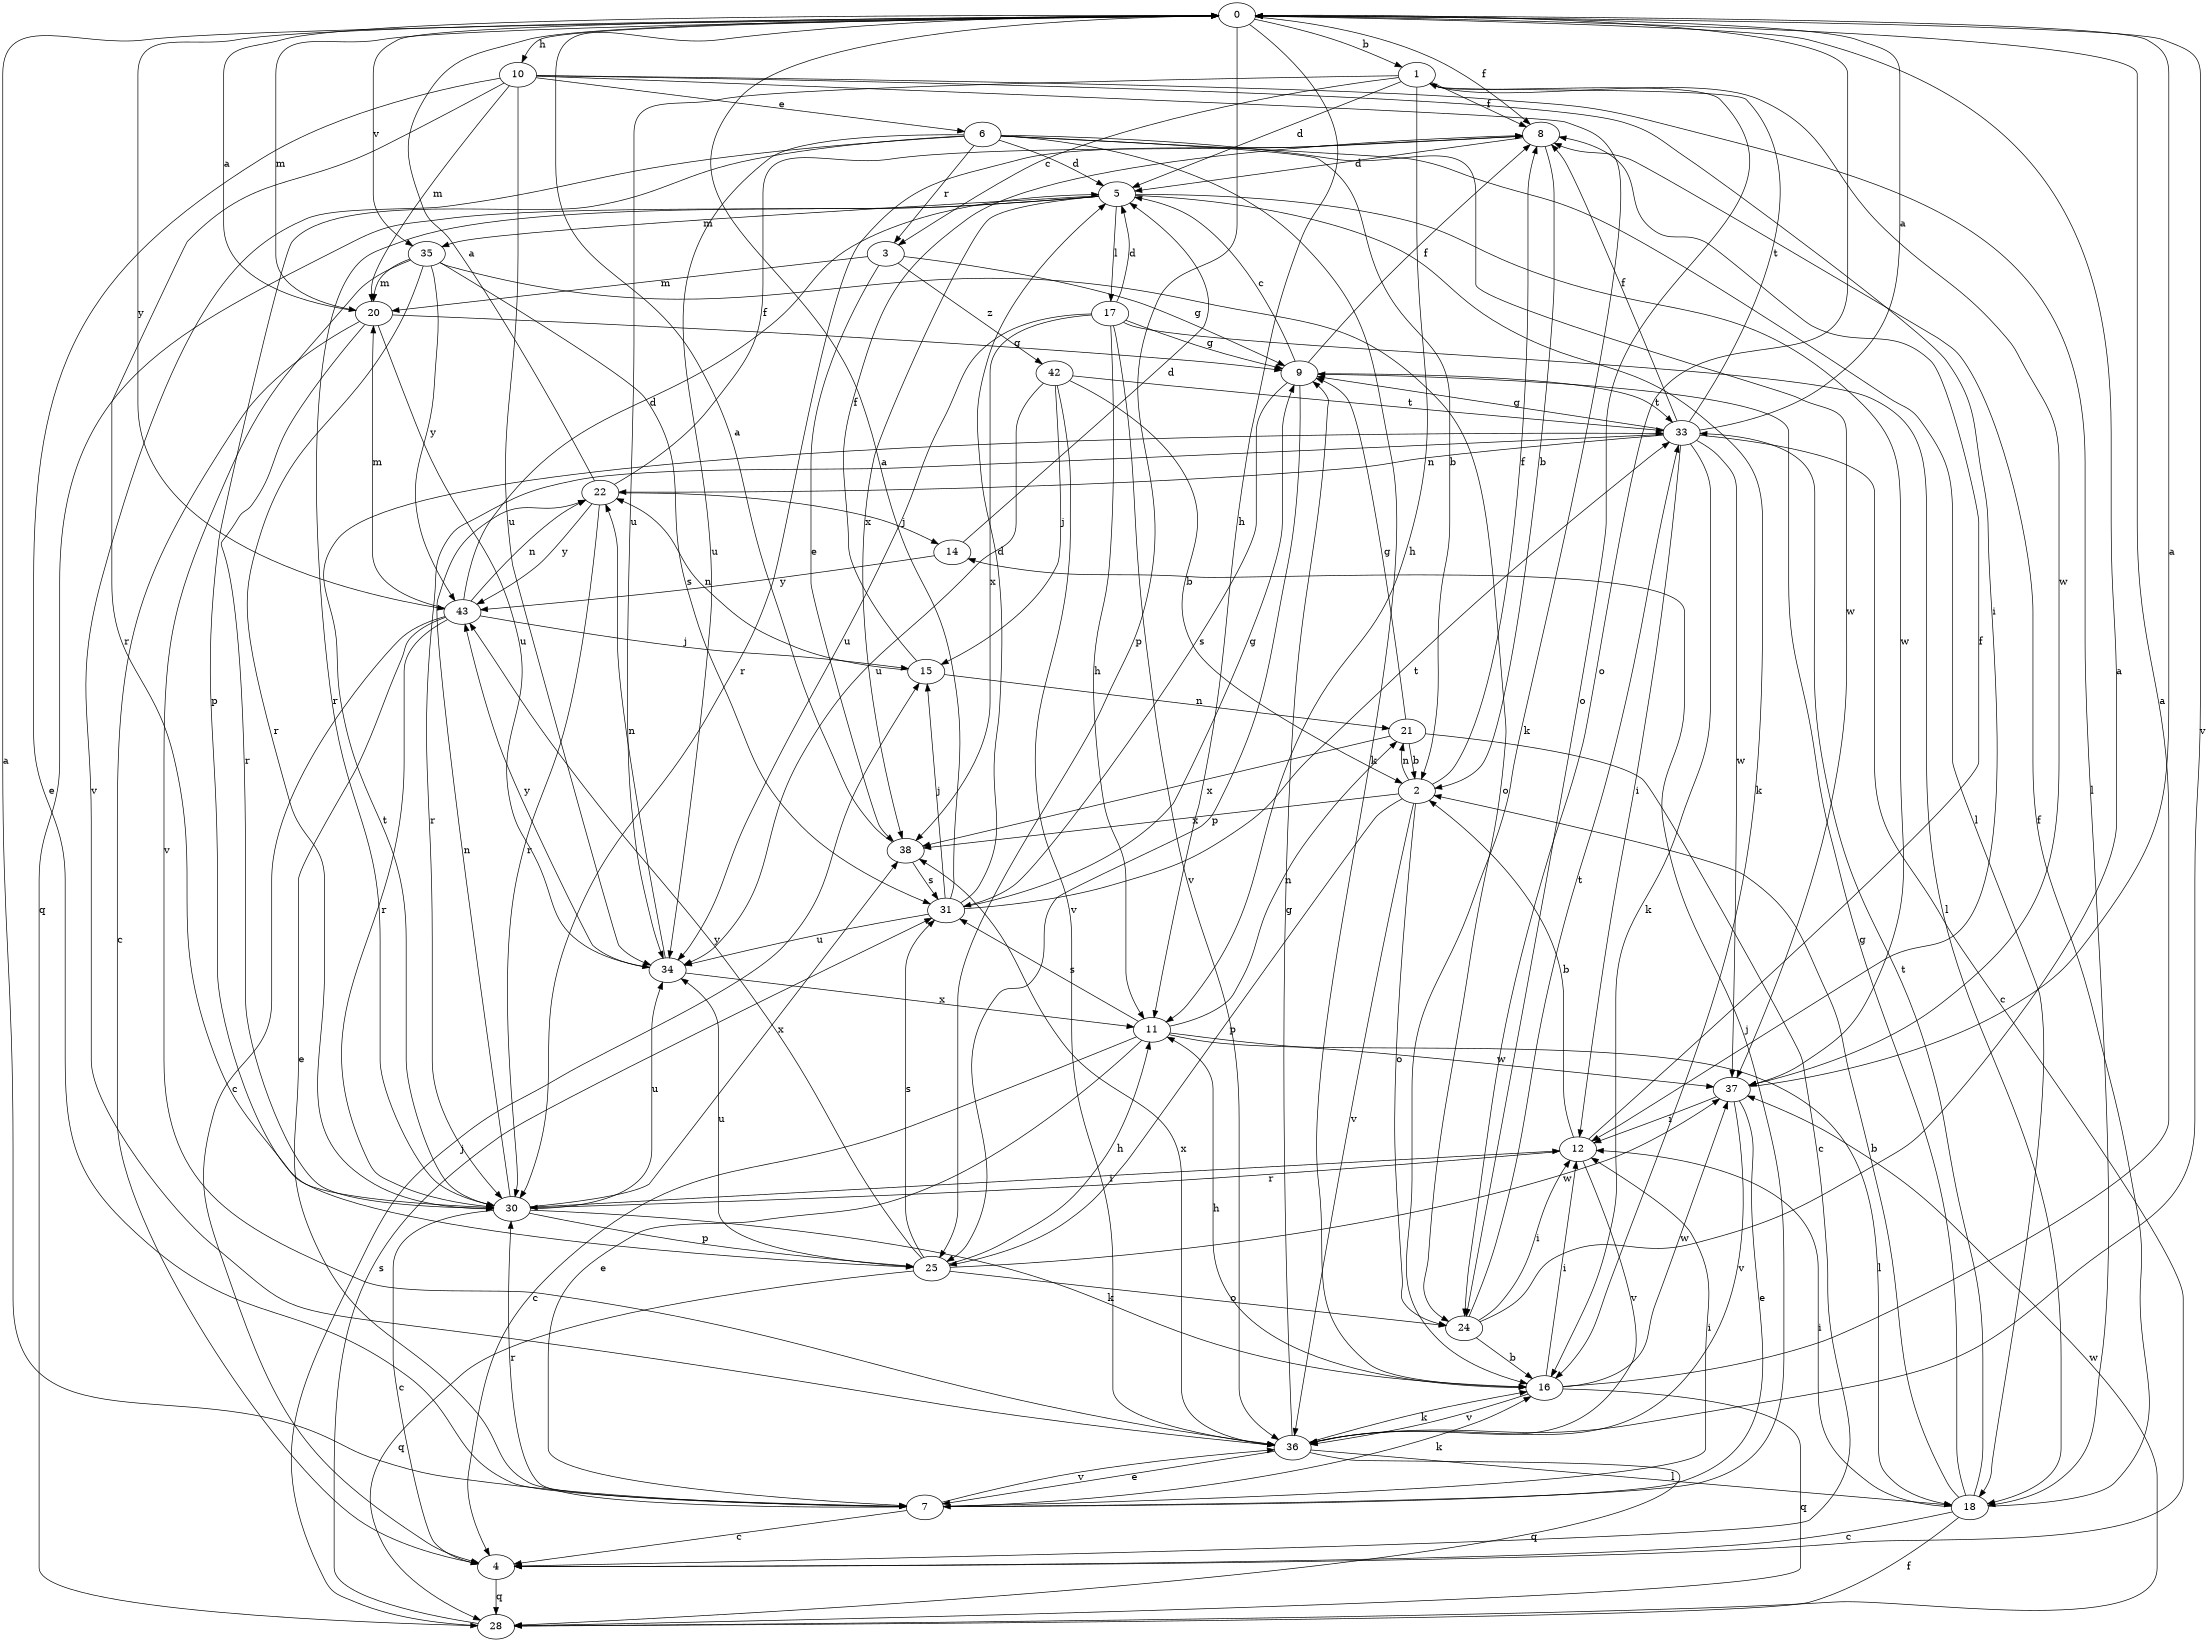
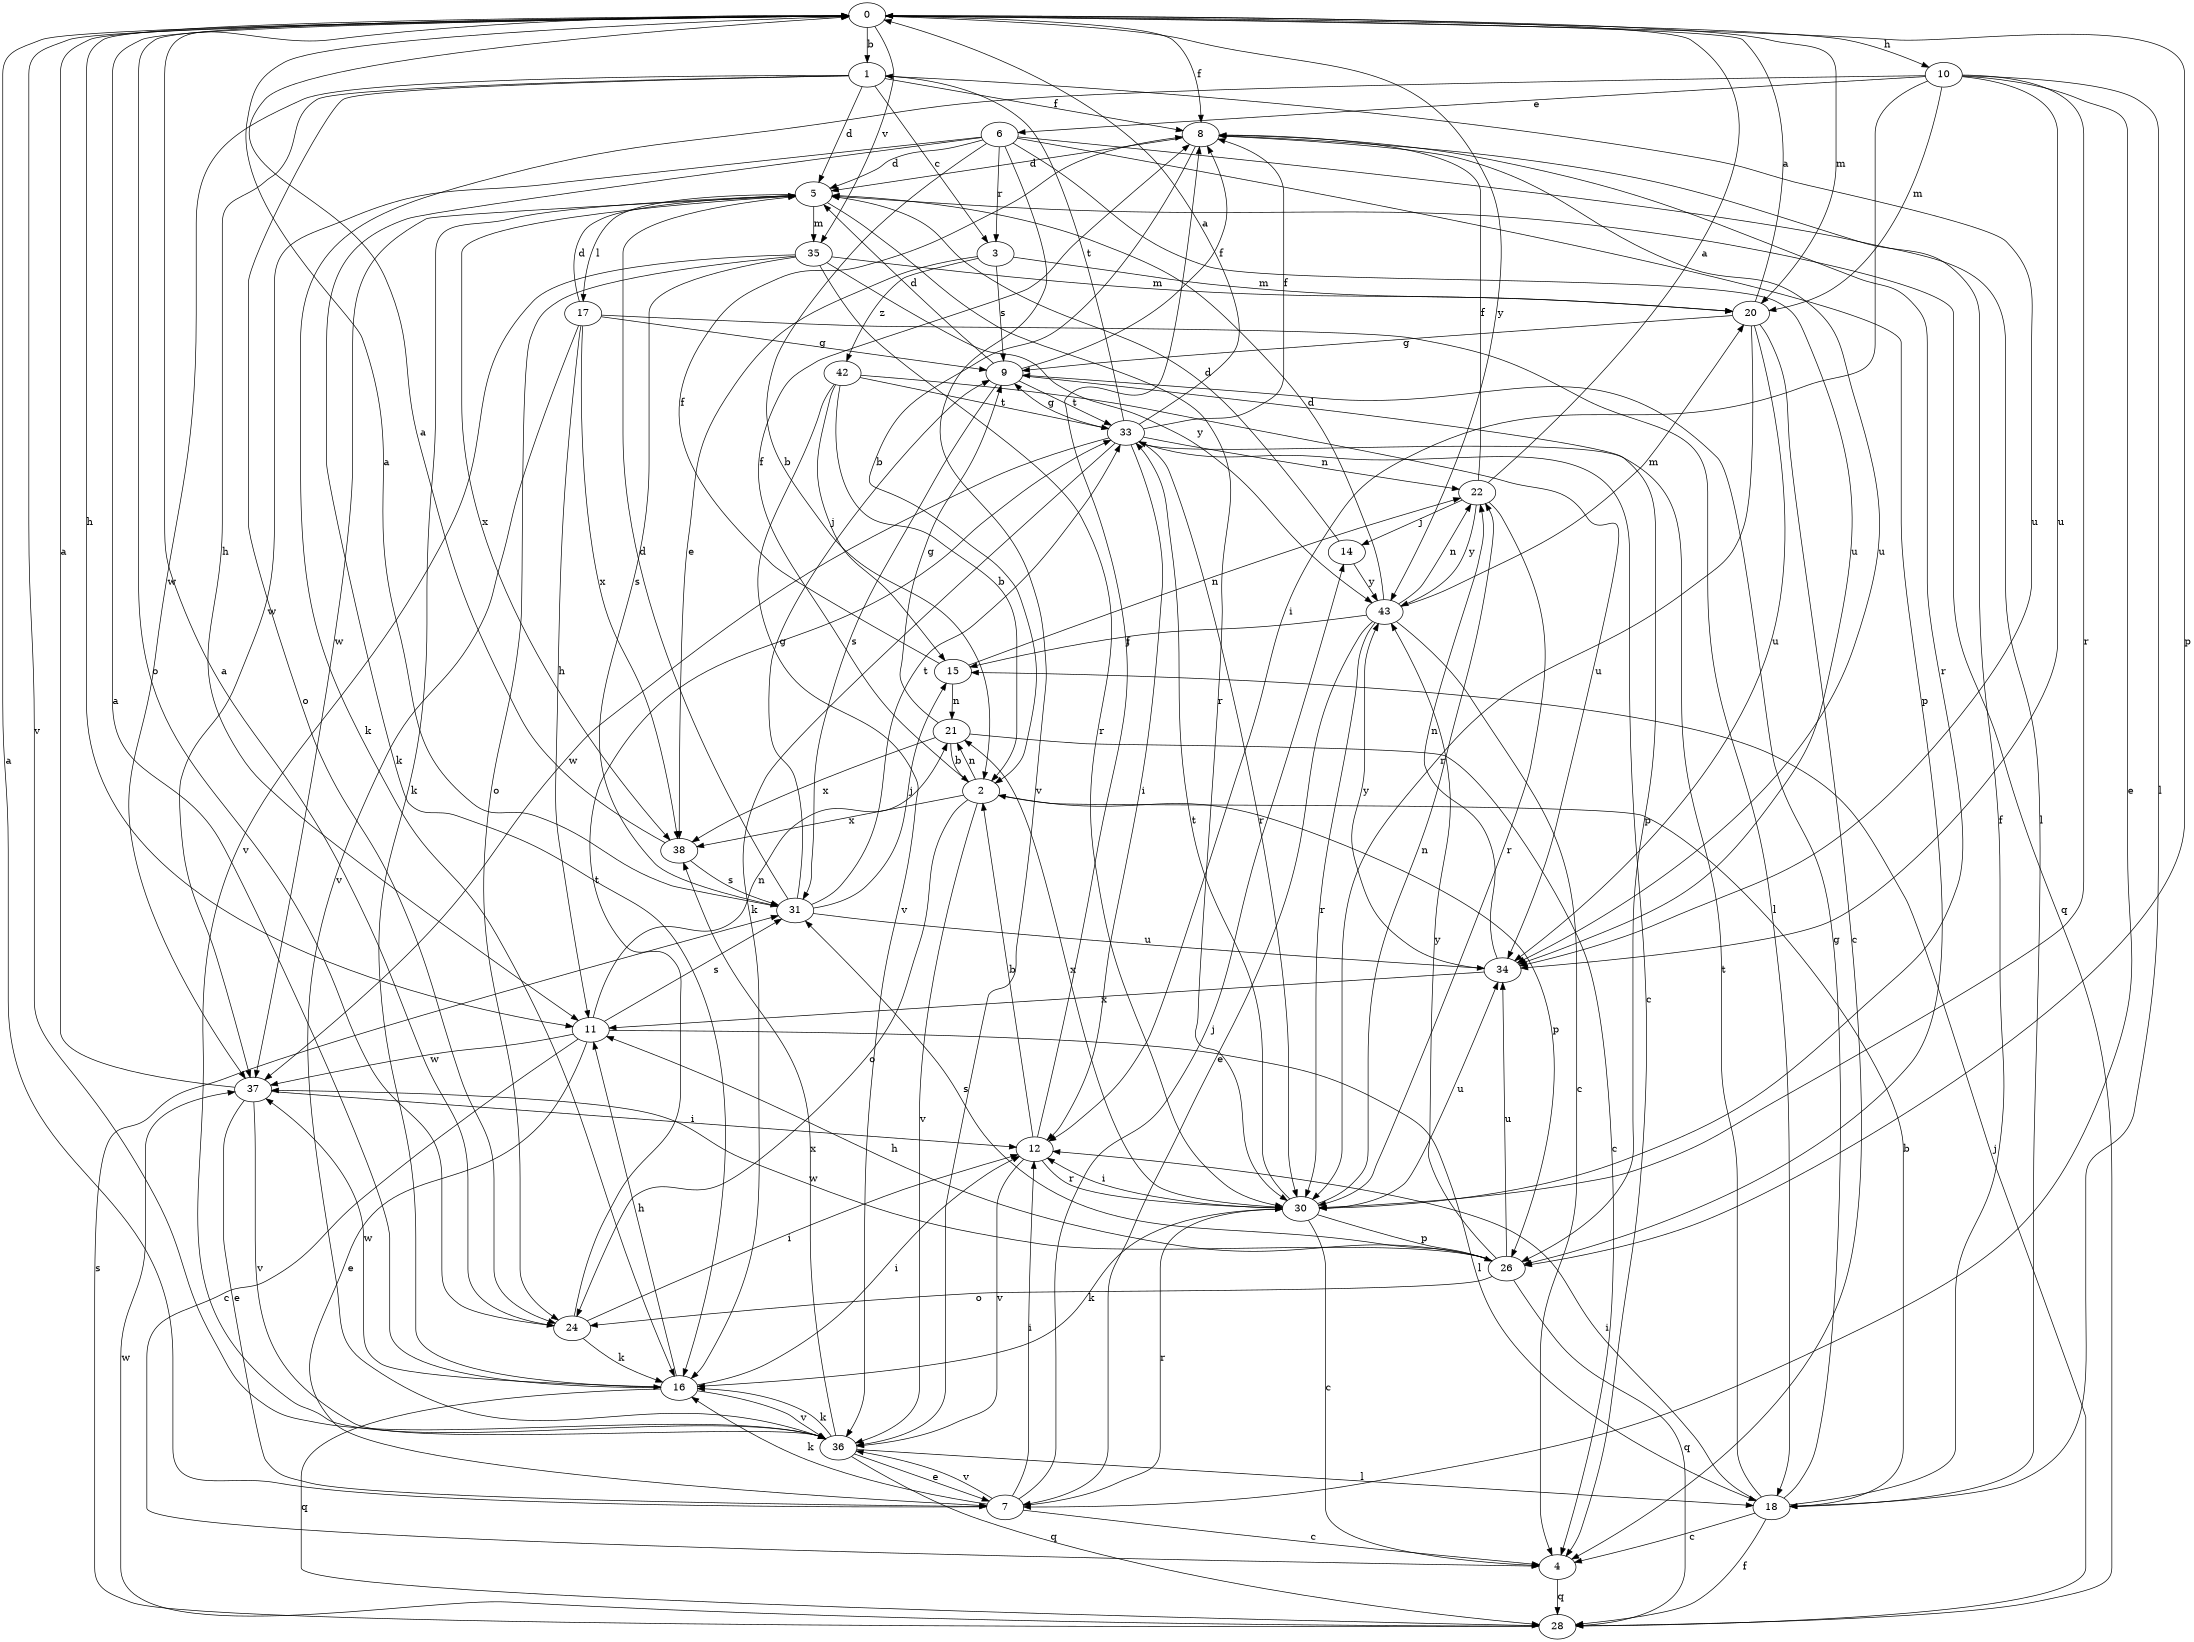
edge "9" -> "5": label "c" -> "d"
edge "3" -> "9": label "g" -> "s"
edge "17" -> "34": now "8" -> "34"
edge "36" -> "9": removed, label "g"
edge "30" -> "38": now "30" -> "21"
node "25": label "25" -> "26"
edge "24" -> "16": label "b" -> "k"
